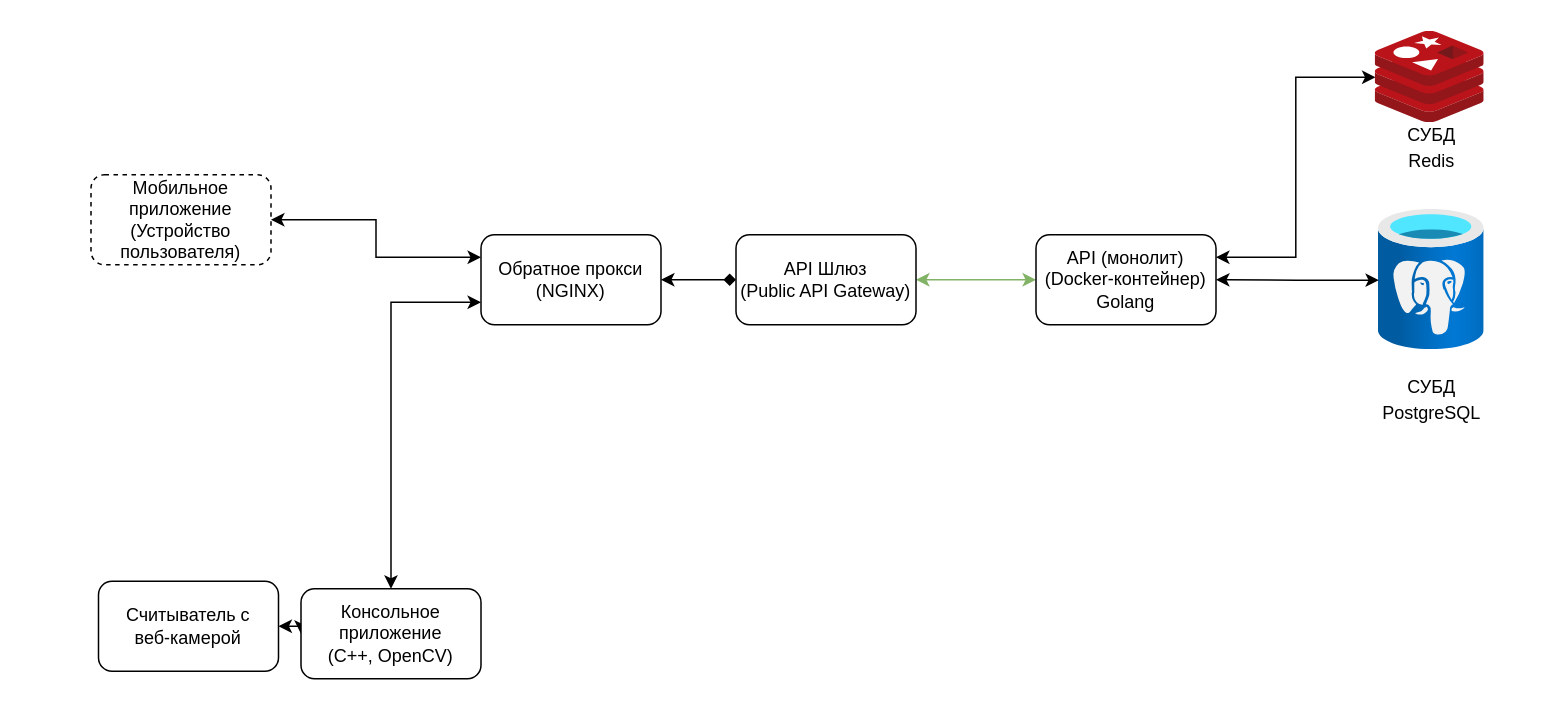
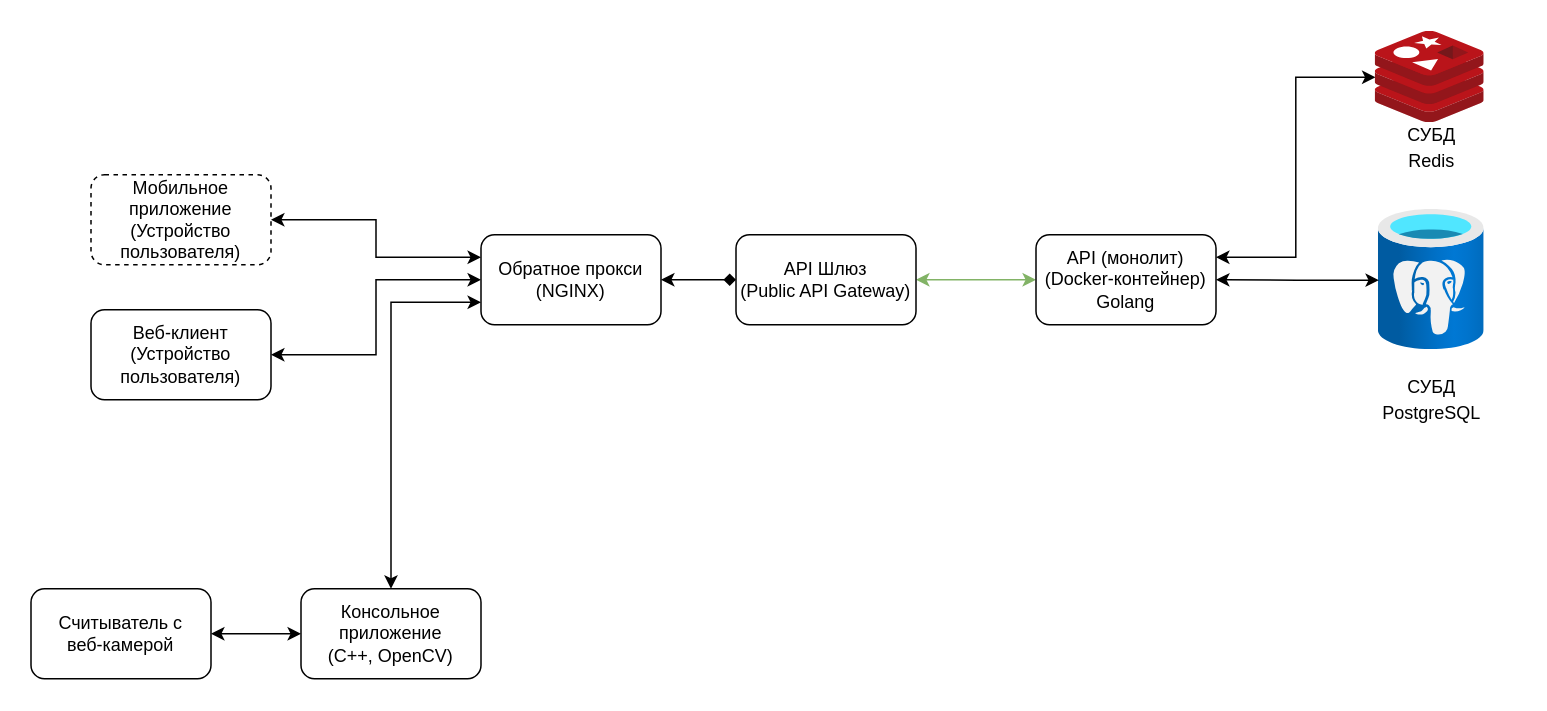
edge "Обратное прокси (NGINX)" -- "Веб-клиент (Устройство пользователя)": added
node "Веб-клиент (Устройство пользователя)": added
node "Считыватель с веб-камерой": moved (188, 626) -> (121, 634)
